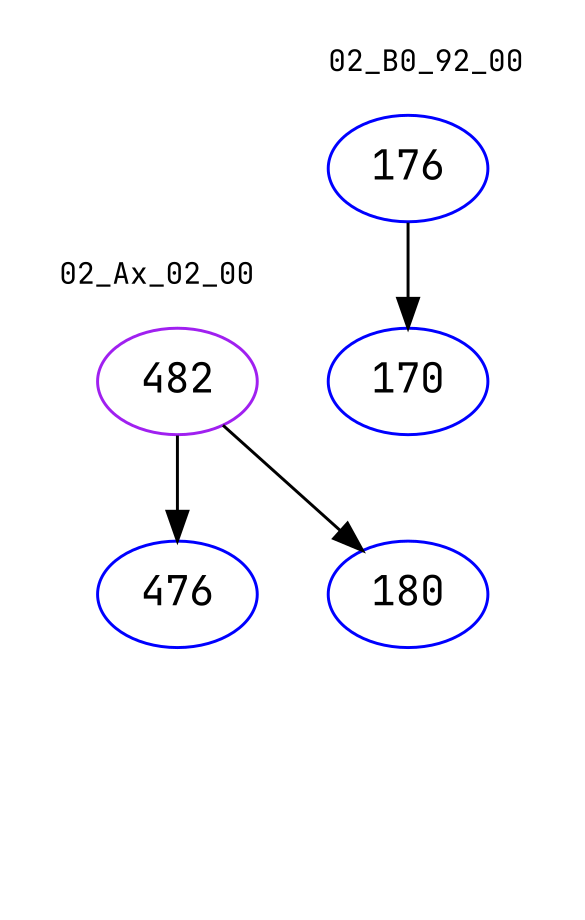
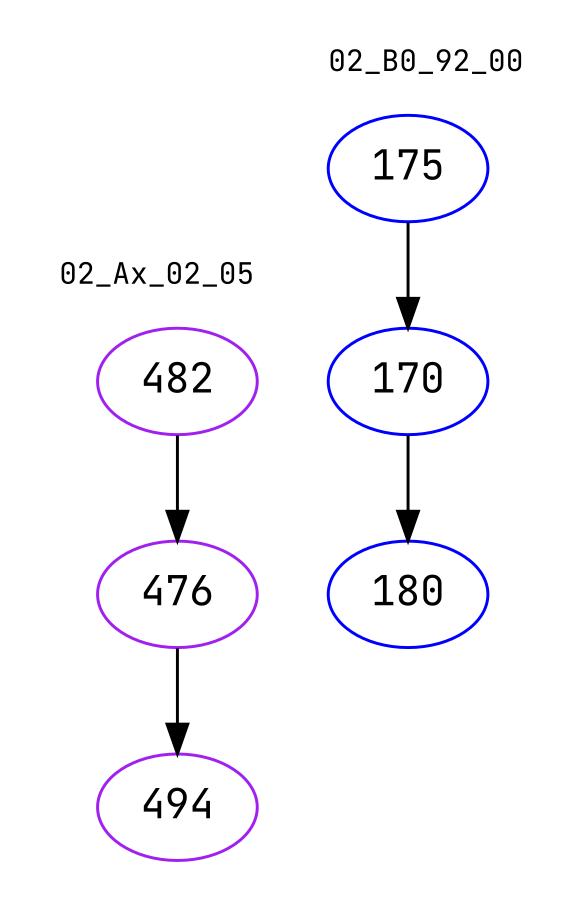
node "176": label "176" -> "175"
cluster "02_Ax_02_00": label "02_Ax_02_00" -> "02_Ax_02_05"
edge "482" -> "180": now "170" -> "180"
node "476": color blue -> purple
node "494": added
